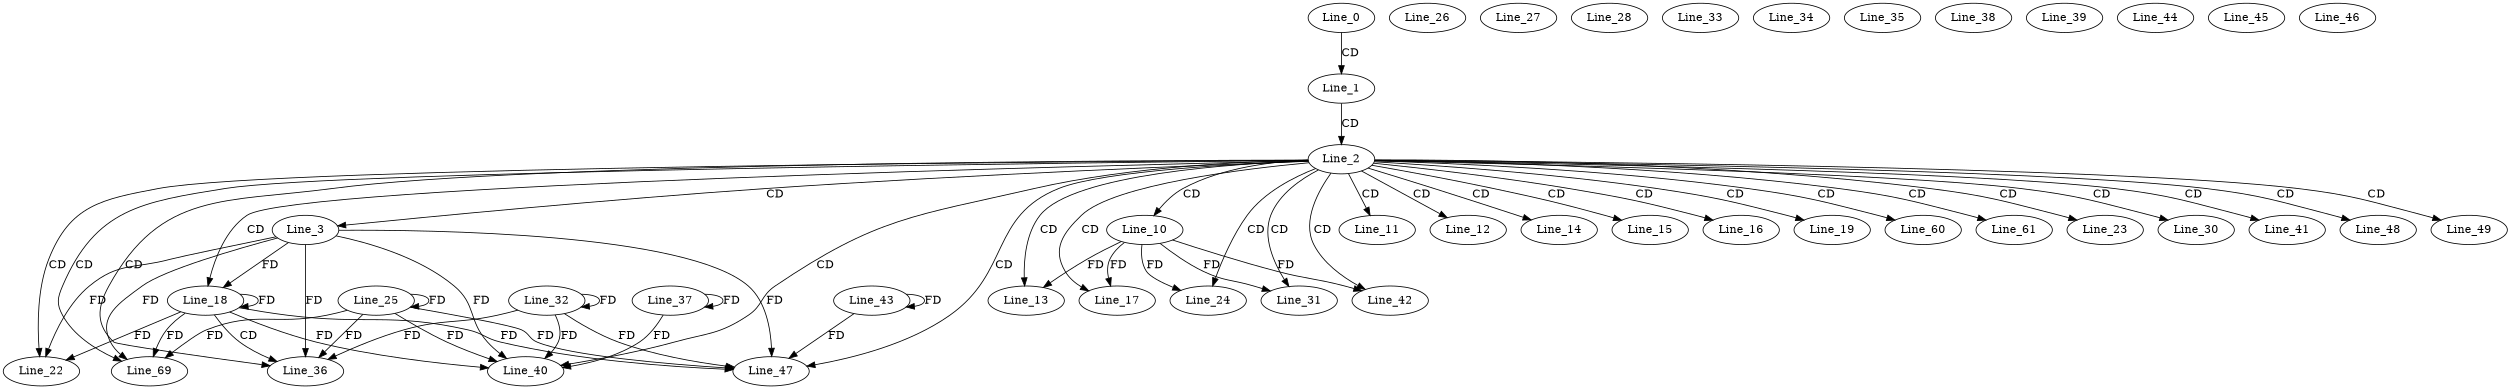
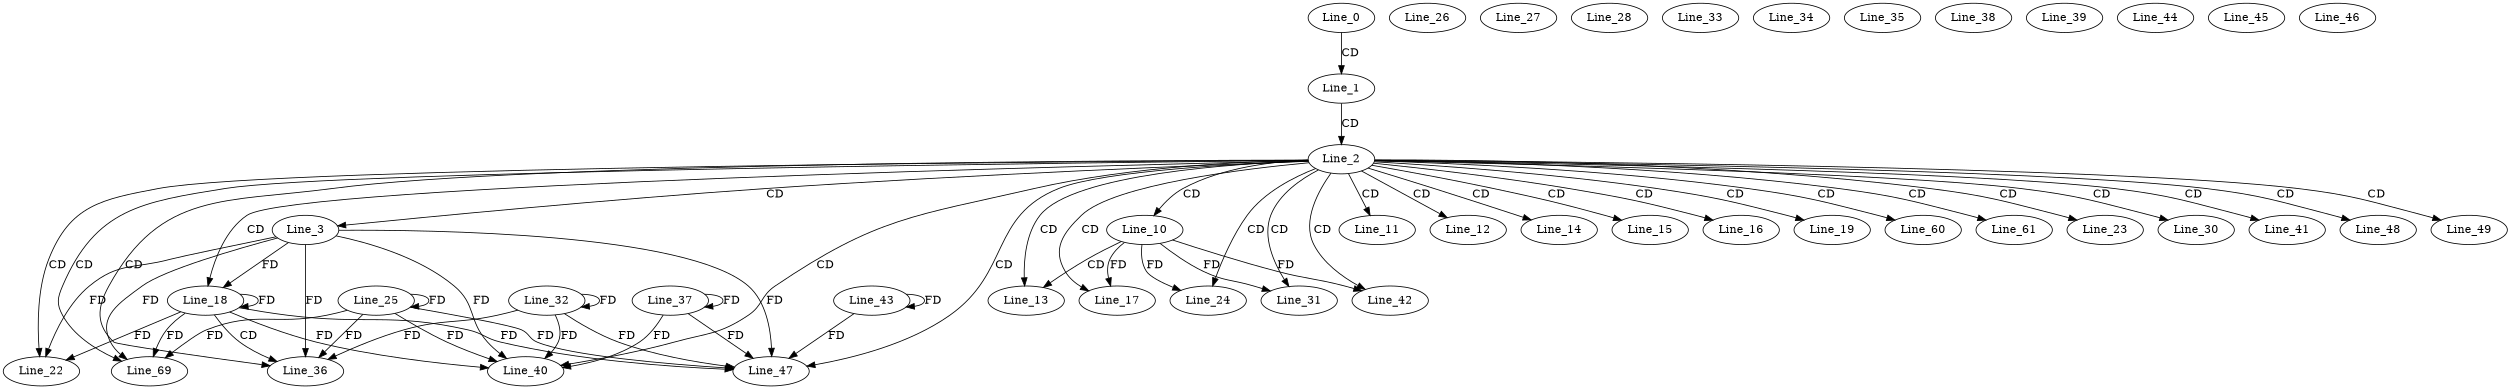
edge "Line_10" -> "Line_13": label "FD" -> "CD"
edge "Line_37" -> "Line_47": added, label "FD"
